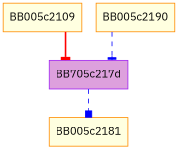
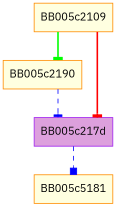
edge "BB005c2109" -> "BB005c2190": added
node "BB705c217d": label "BB705c217d" -> "BB005c217d"
node "BB005c2181": label "BB005c2181" -> "BB005c5181"
